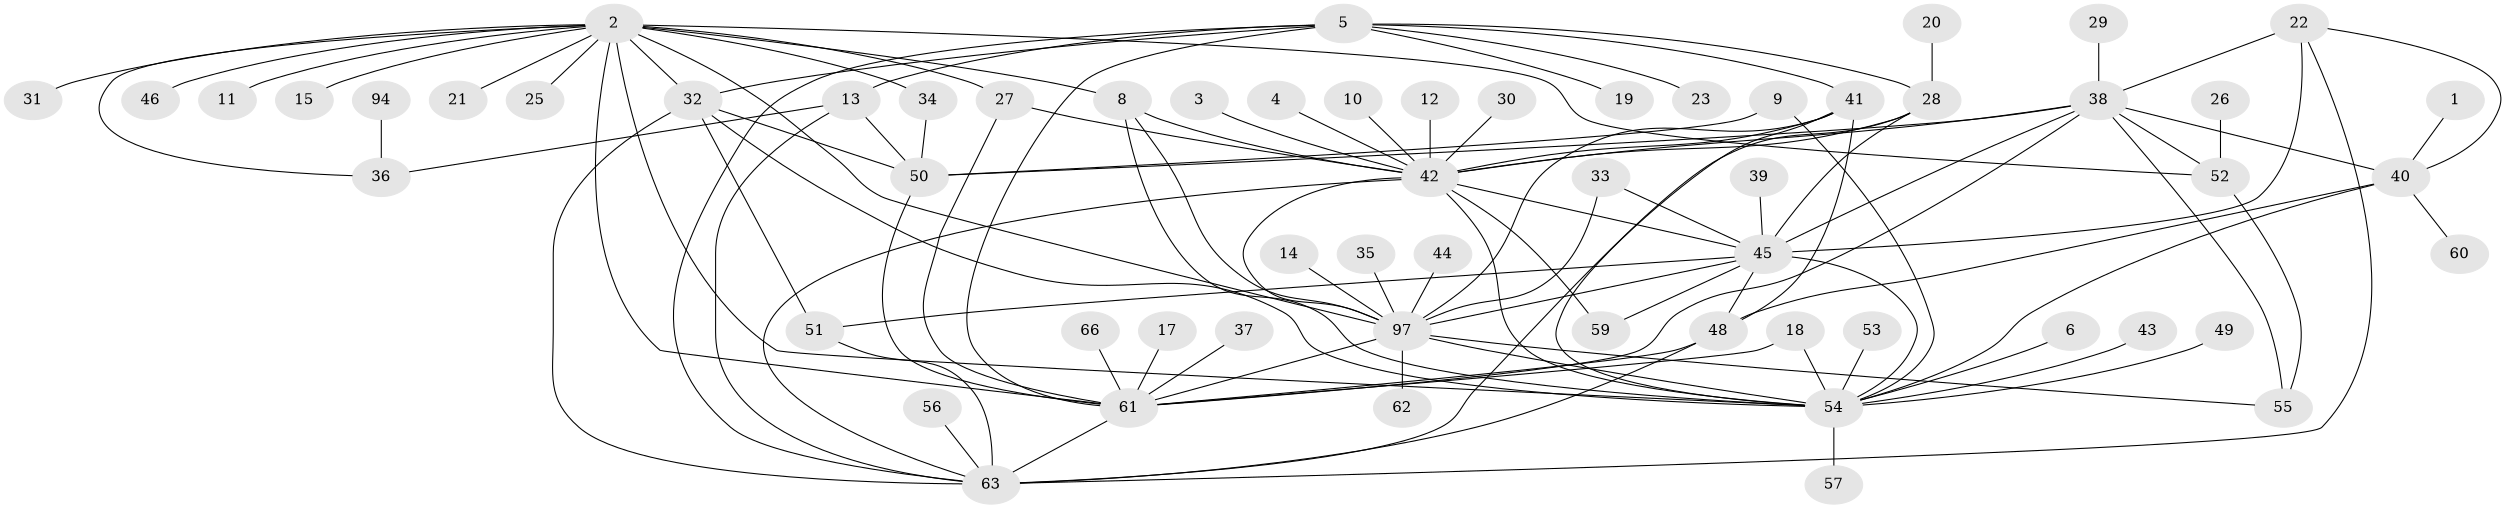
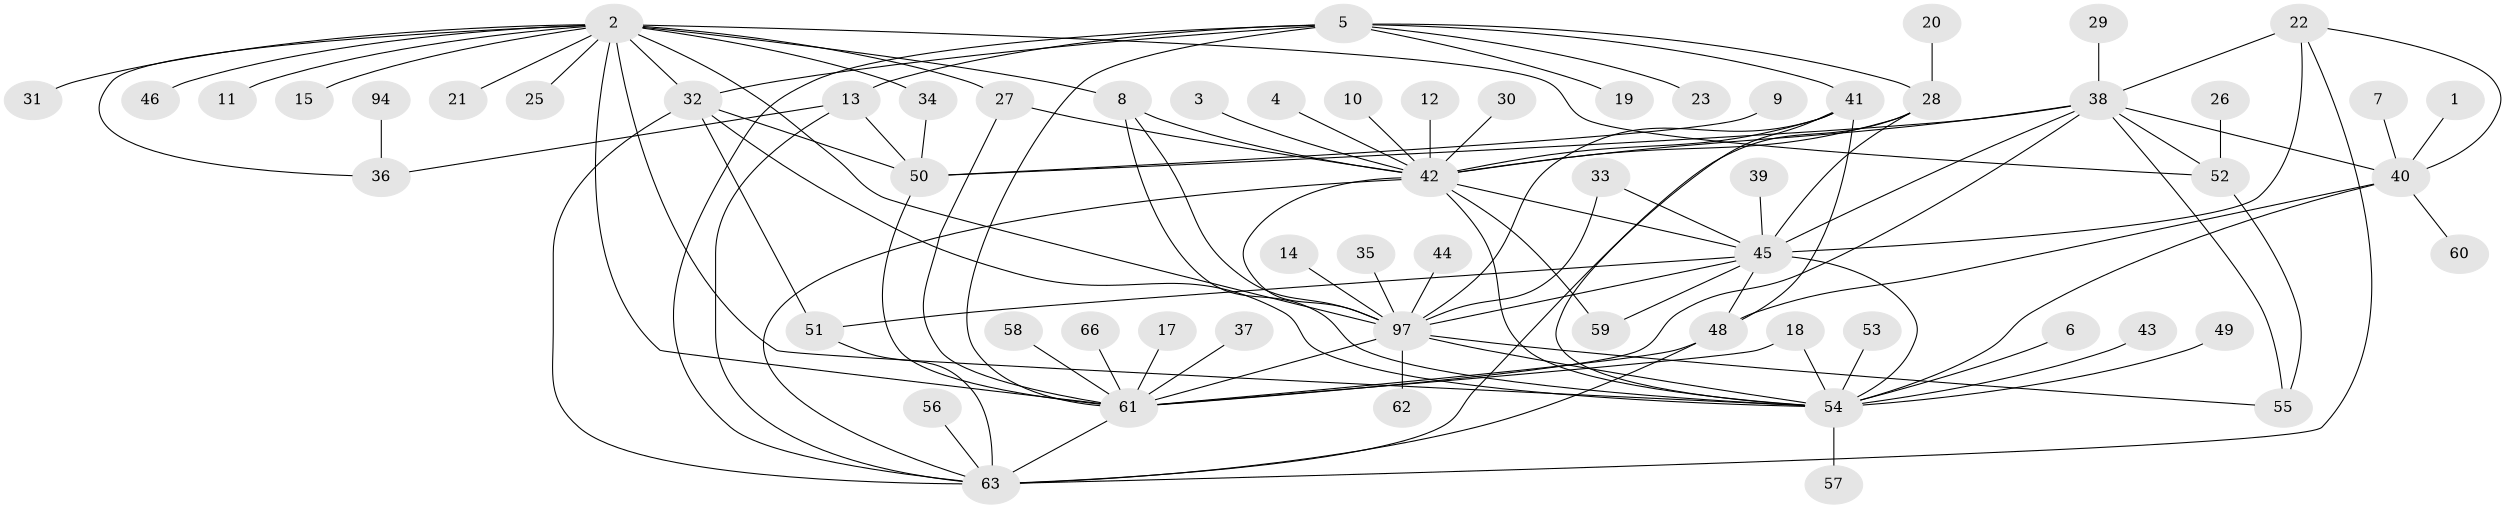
node "7": added
edge "9" -- "54": removed
node "58": added
